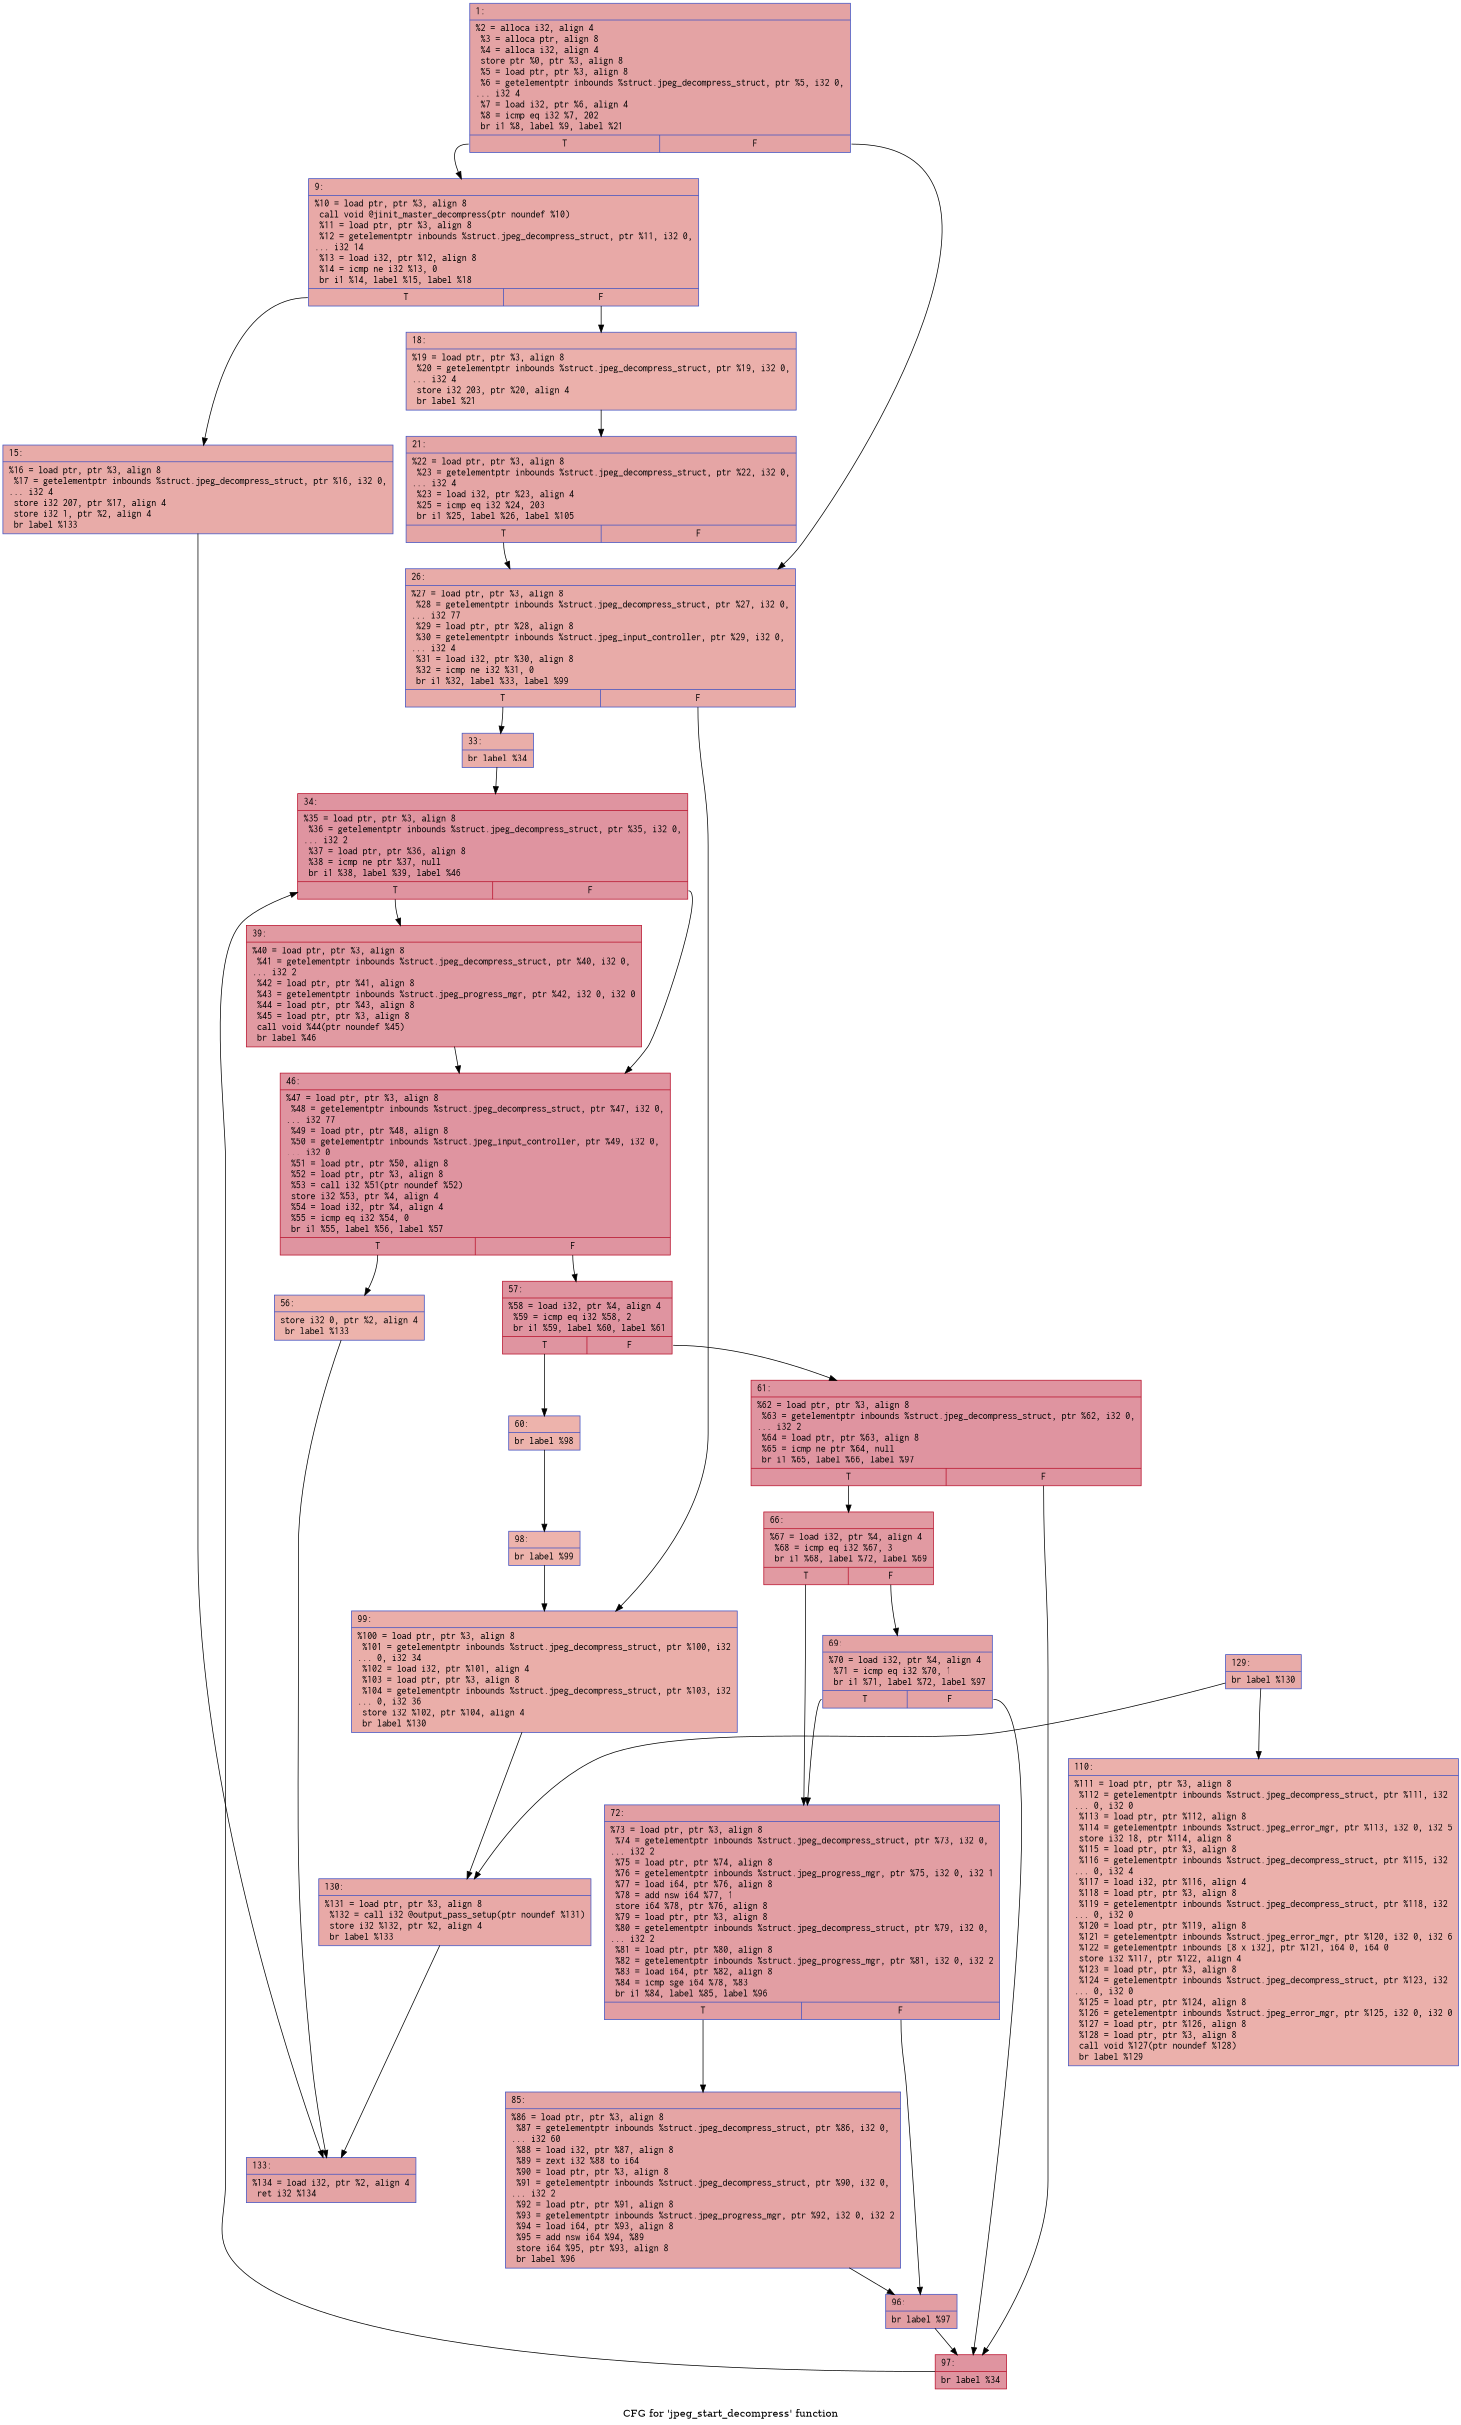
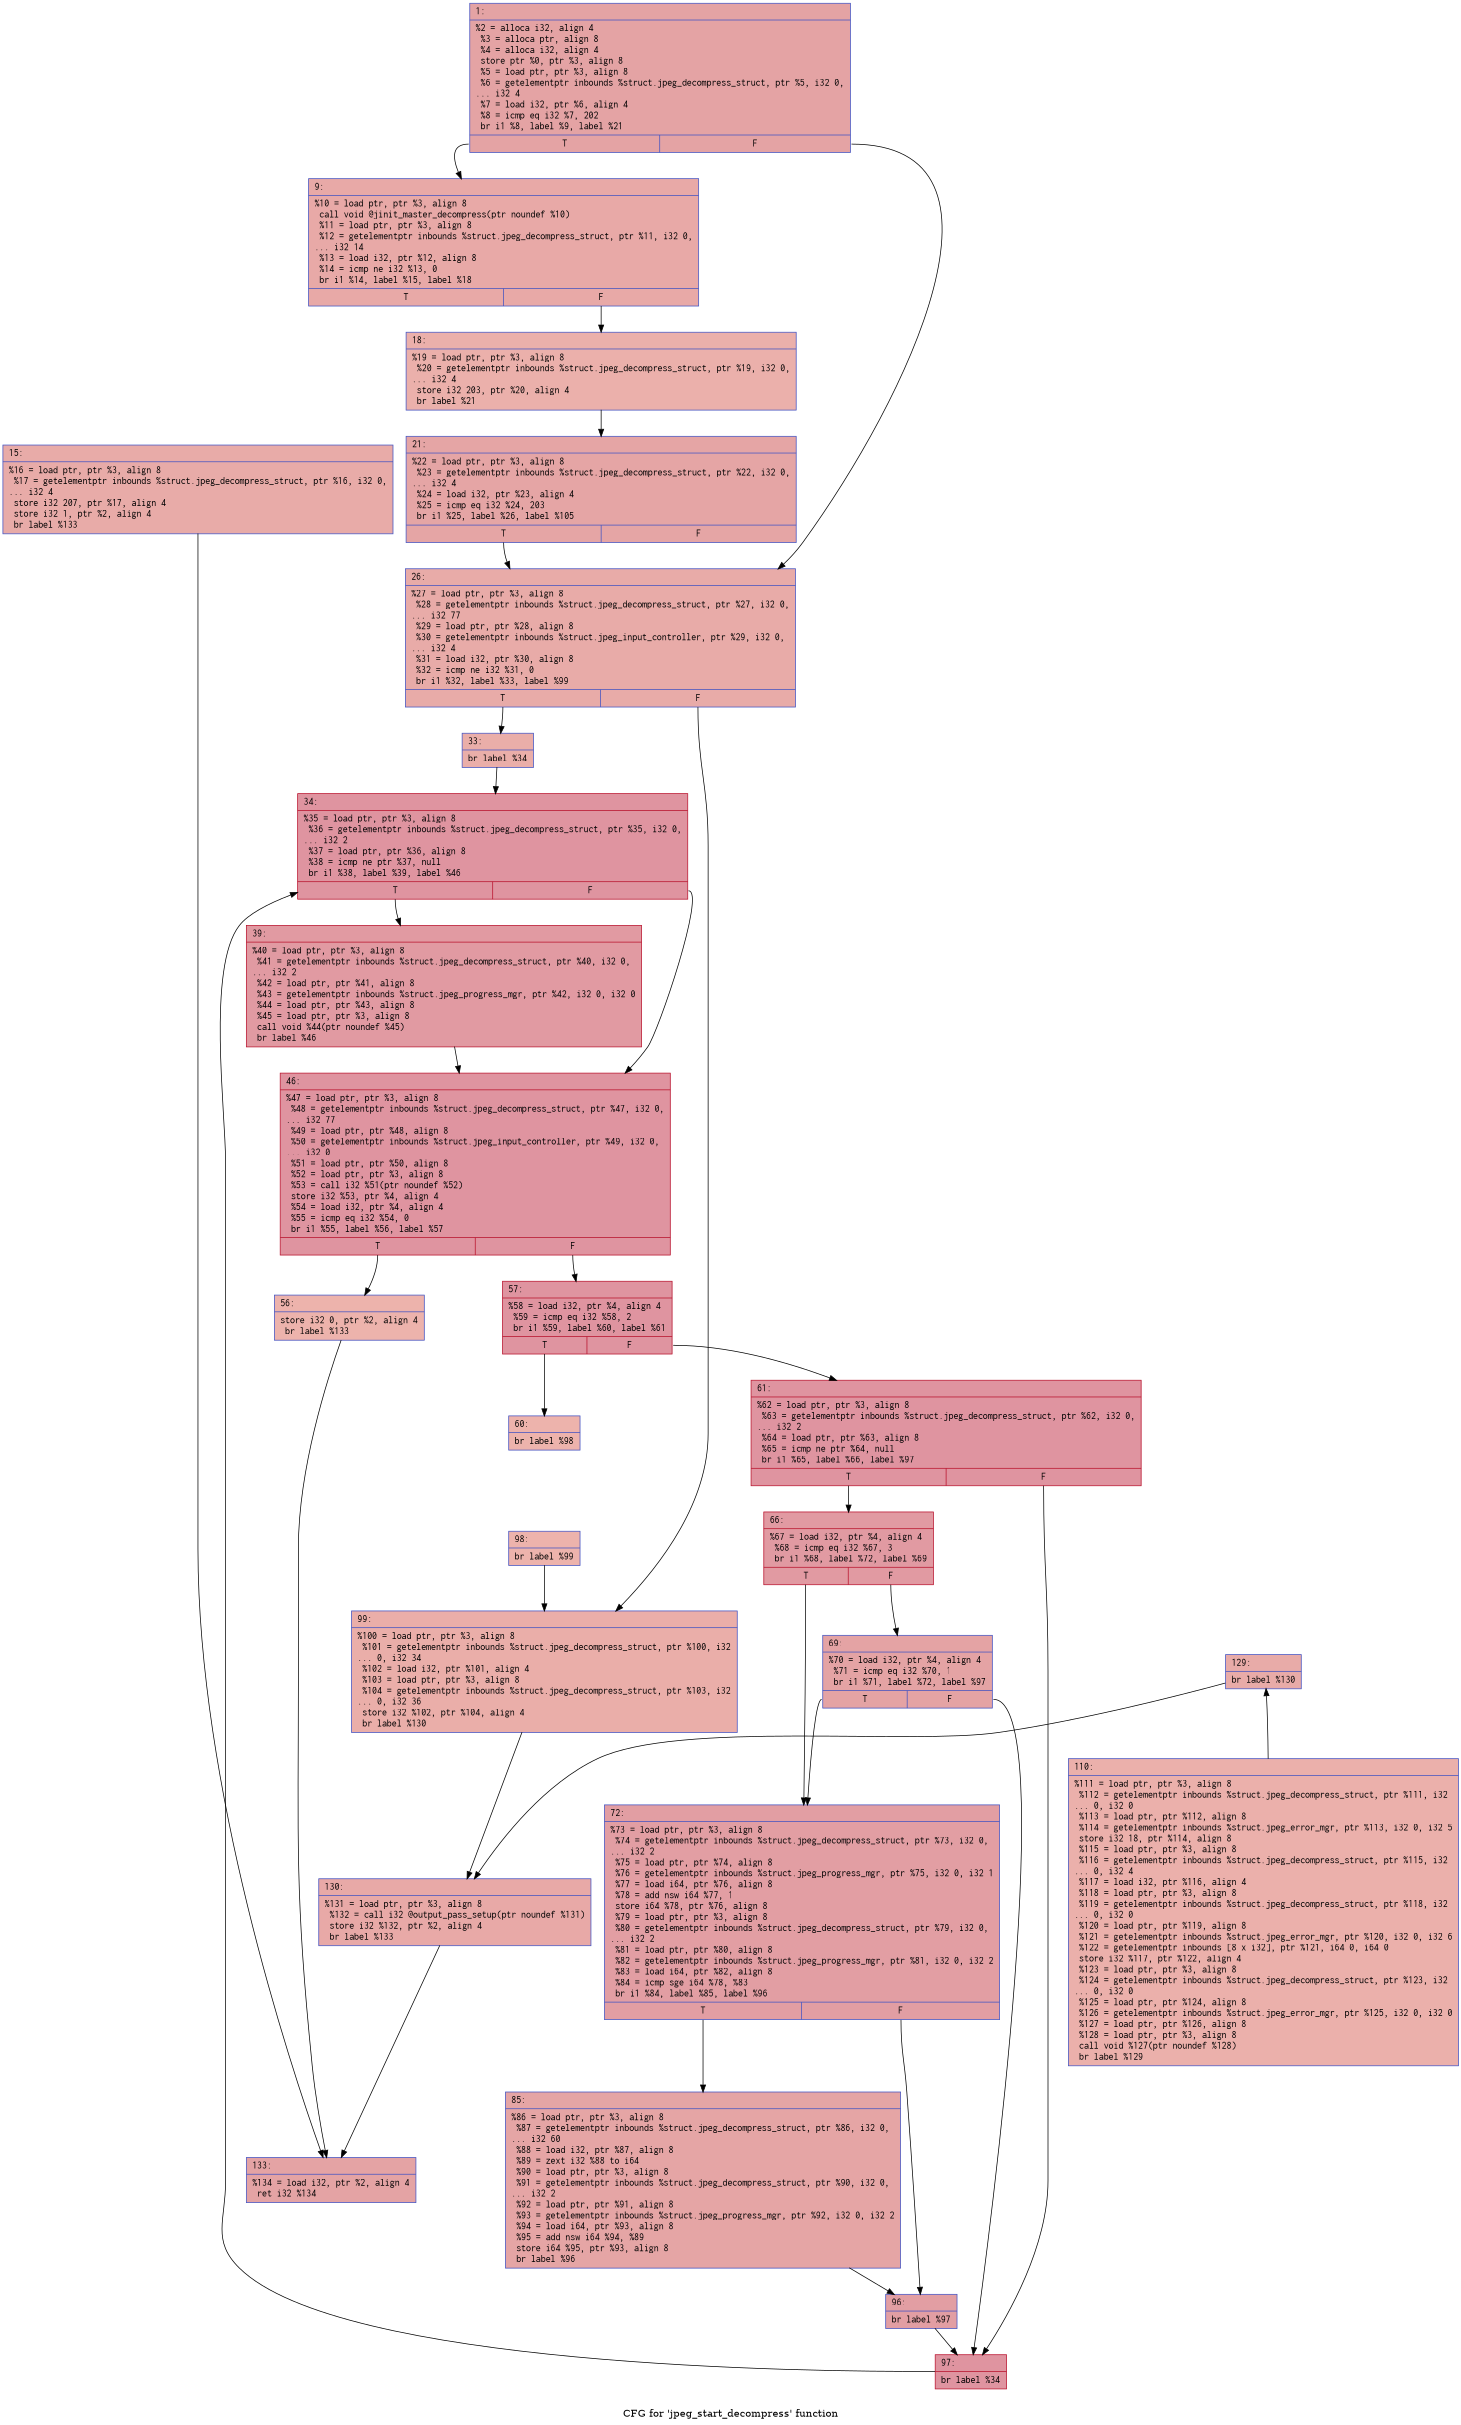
edge "9:" -> "15:": removed
node "21:": text "%23 = load i32, ptr %23, align 4" -> "%24 = load i32, ptr %23, align 4"
edge "60:" -> "98:": removed
edge "129:" -> "110:": reversed
